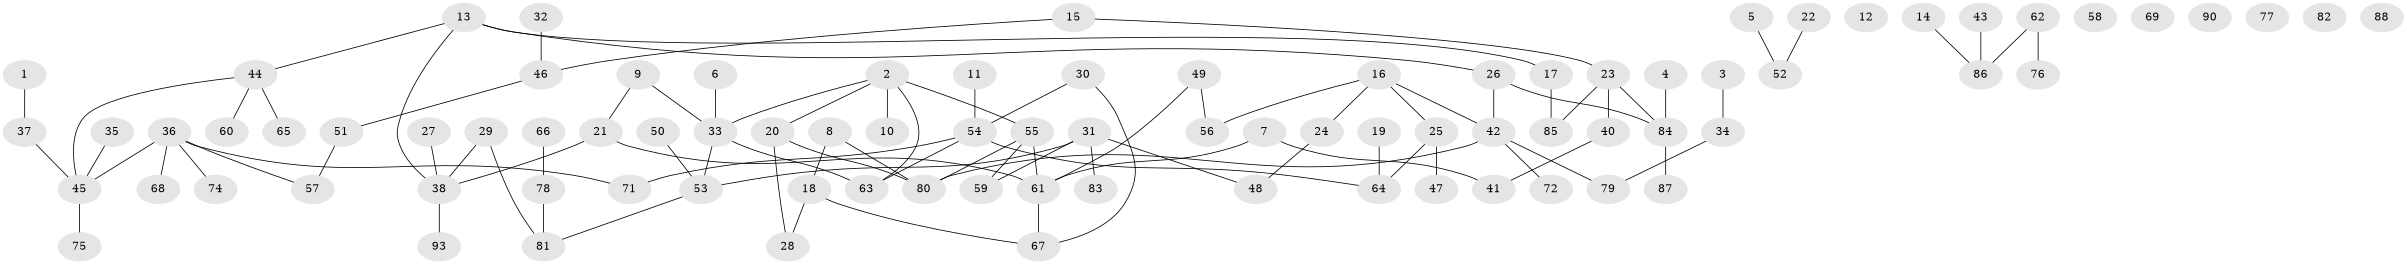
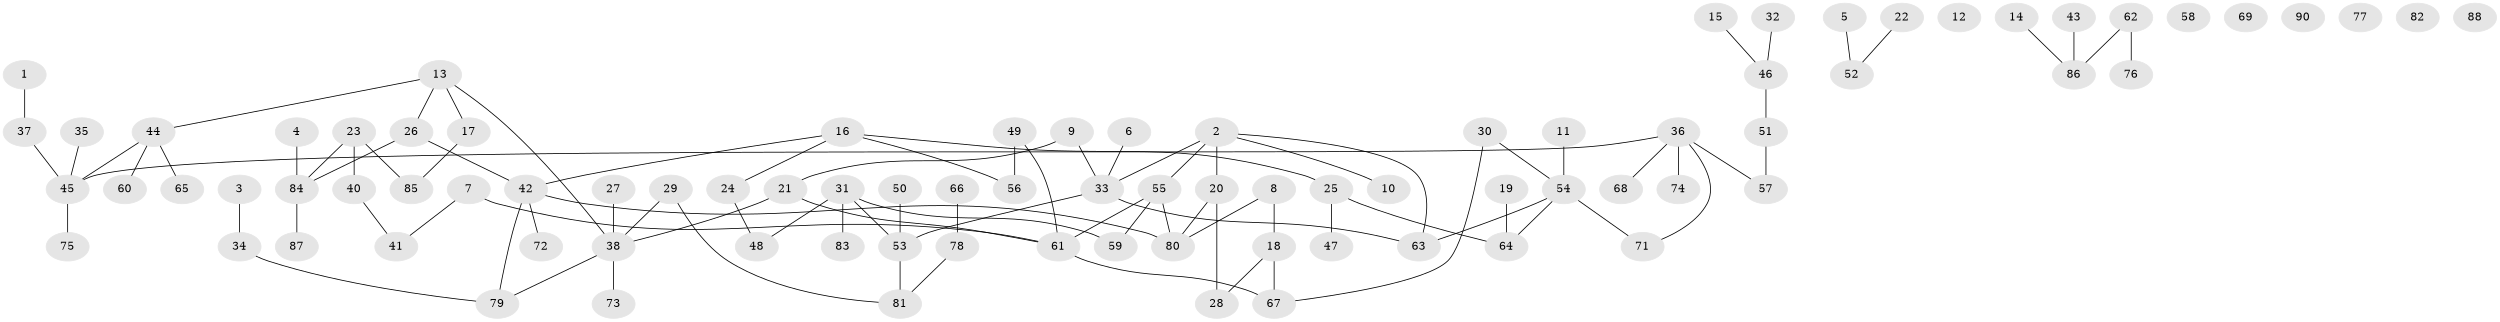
edge "15" -- "23": removed
node "93": label "93" -> "73"
edge "38" -- "79": added
